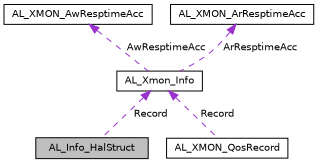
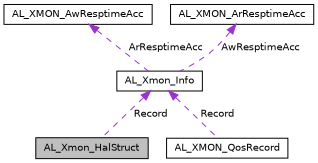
edge "AL_Xmon_Info" -> "AL_XMON_AwResptimeAcc": label " AwResptimeAcc" -> " ArResptimeAcc"
edge "AL_Xmon_Info" -> "AL_XMON_ArResptimeAcc": label " ArResptimeAcc" -> " AwResptimeAcc"
node "AL_Info_HalStruct": label "AL_Info_HalStruct" -> "AL_Xmon_HalStruct"
